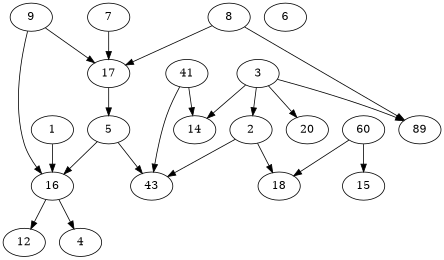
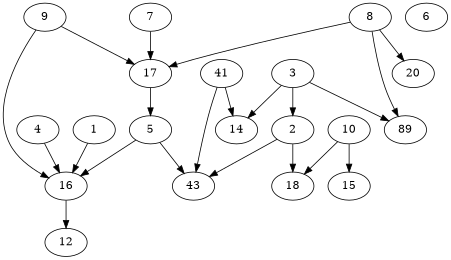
edge "3" -> "20": now "8" -> "20"
node "60": label "60" -> "10"
edge "16" -> "4": reversed
